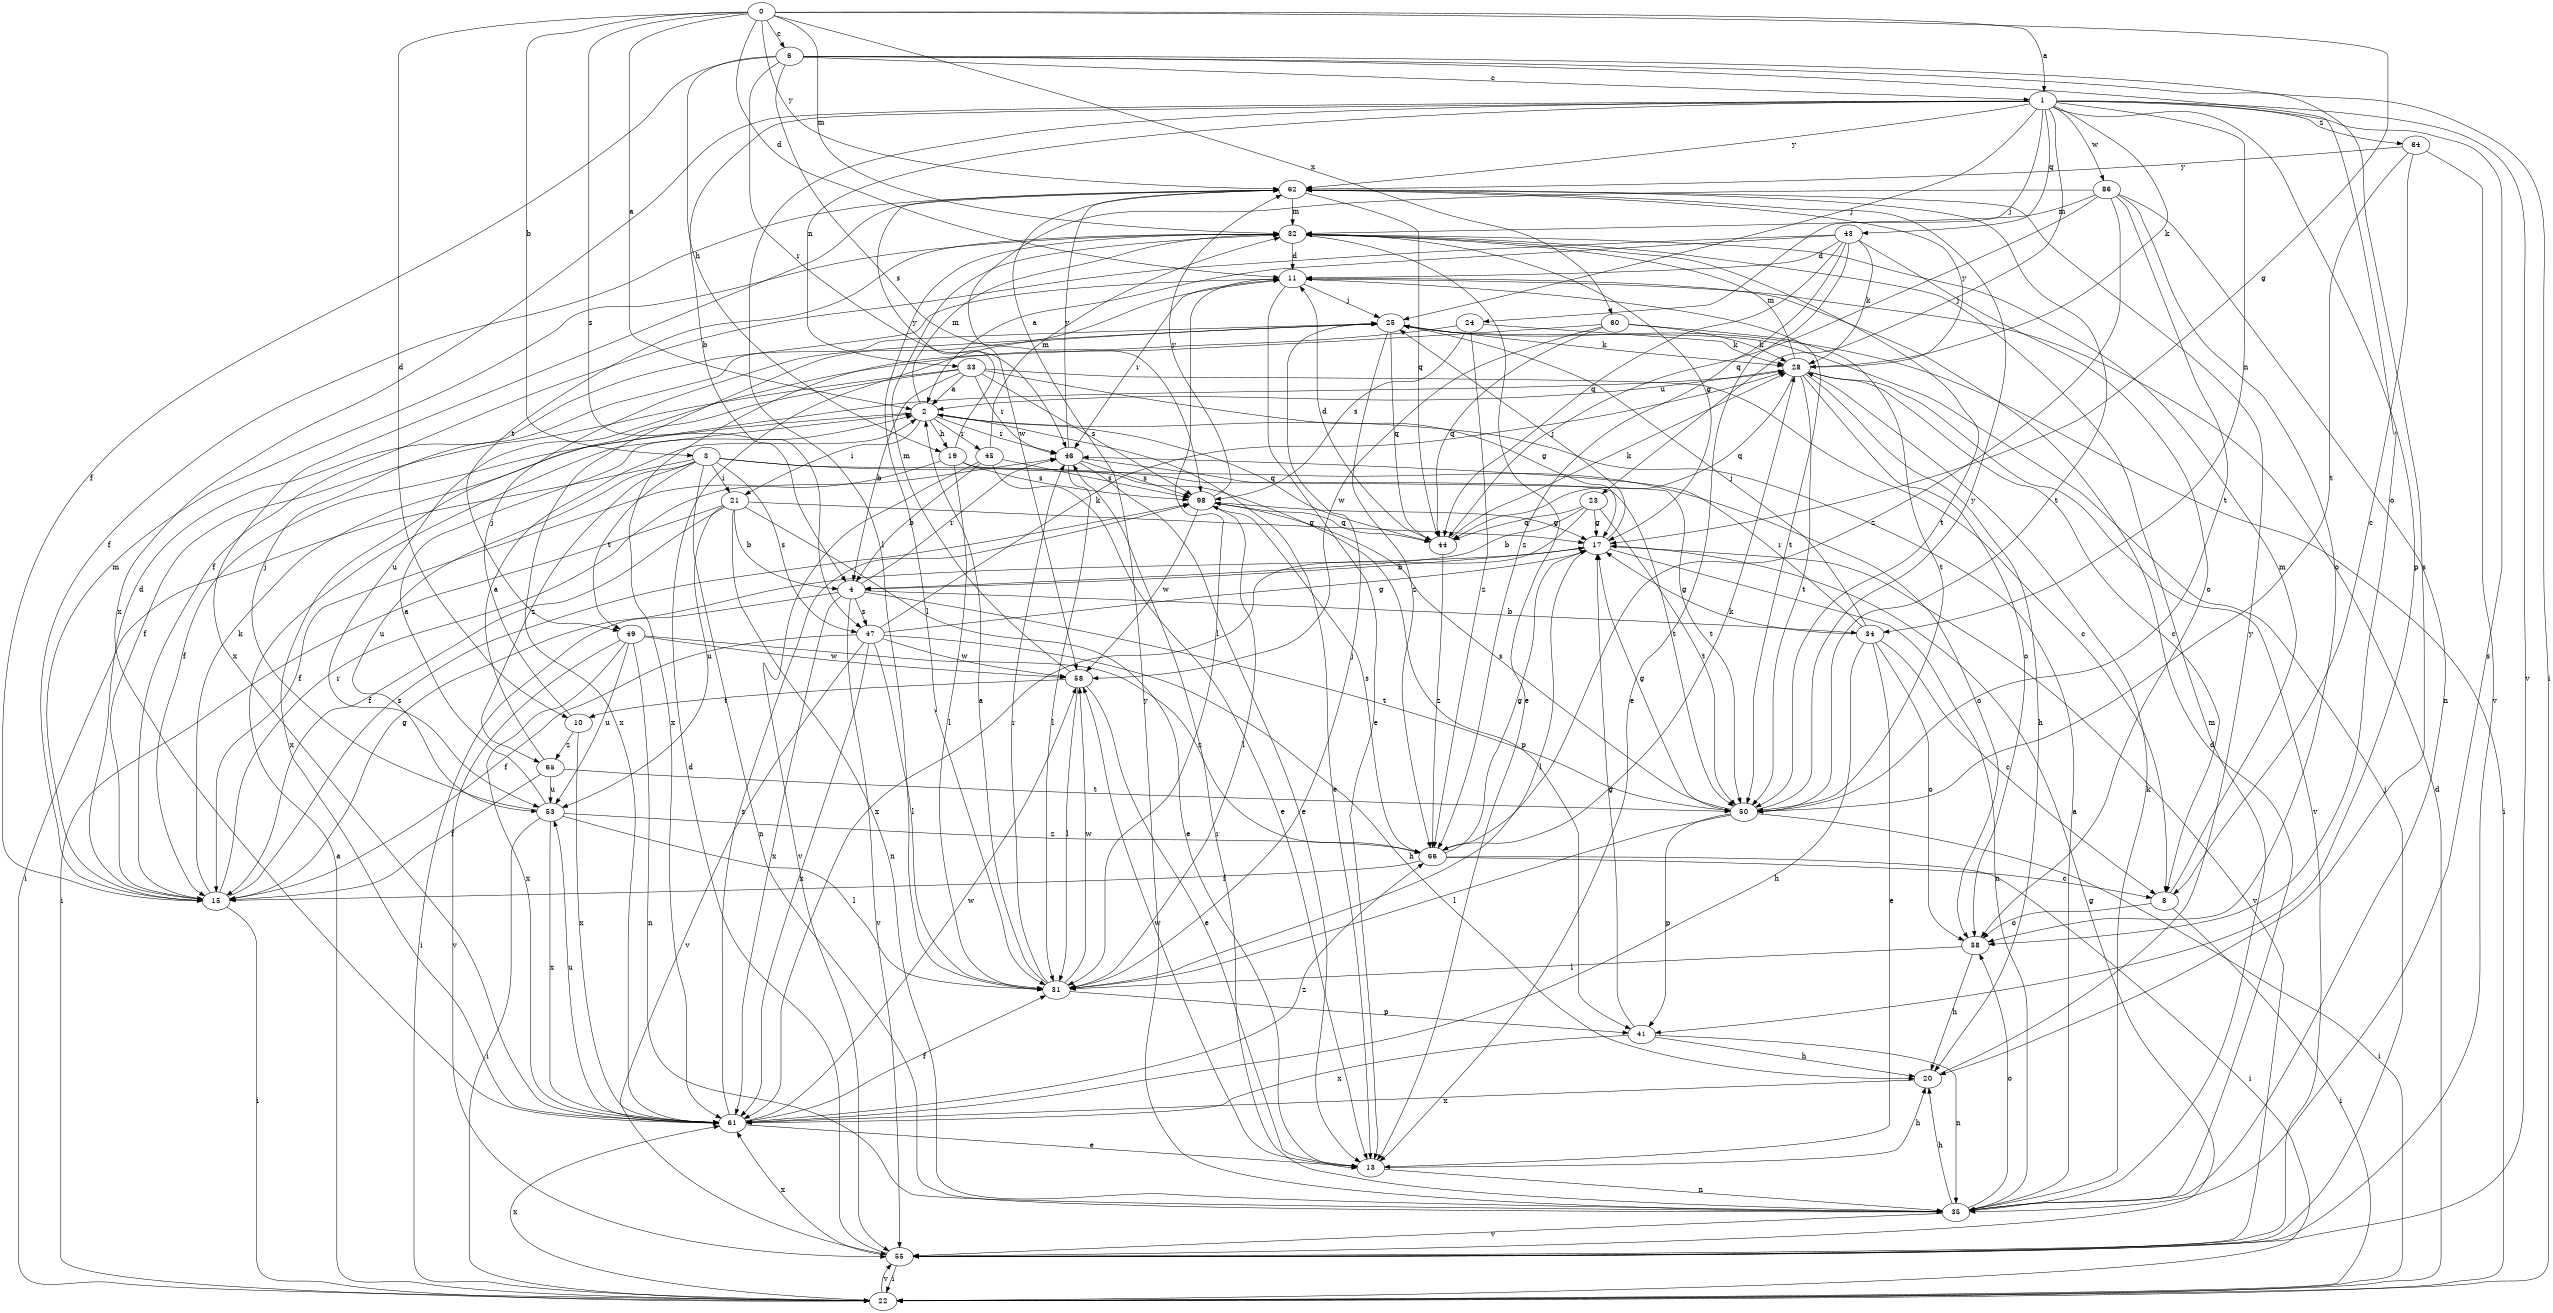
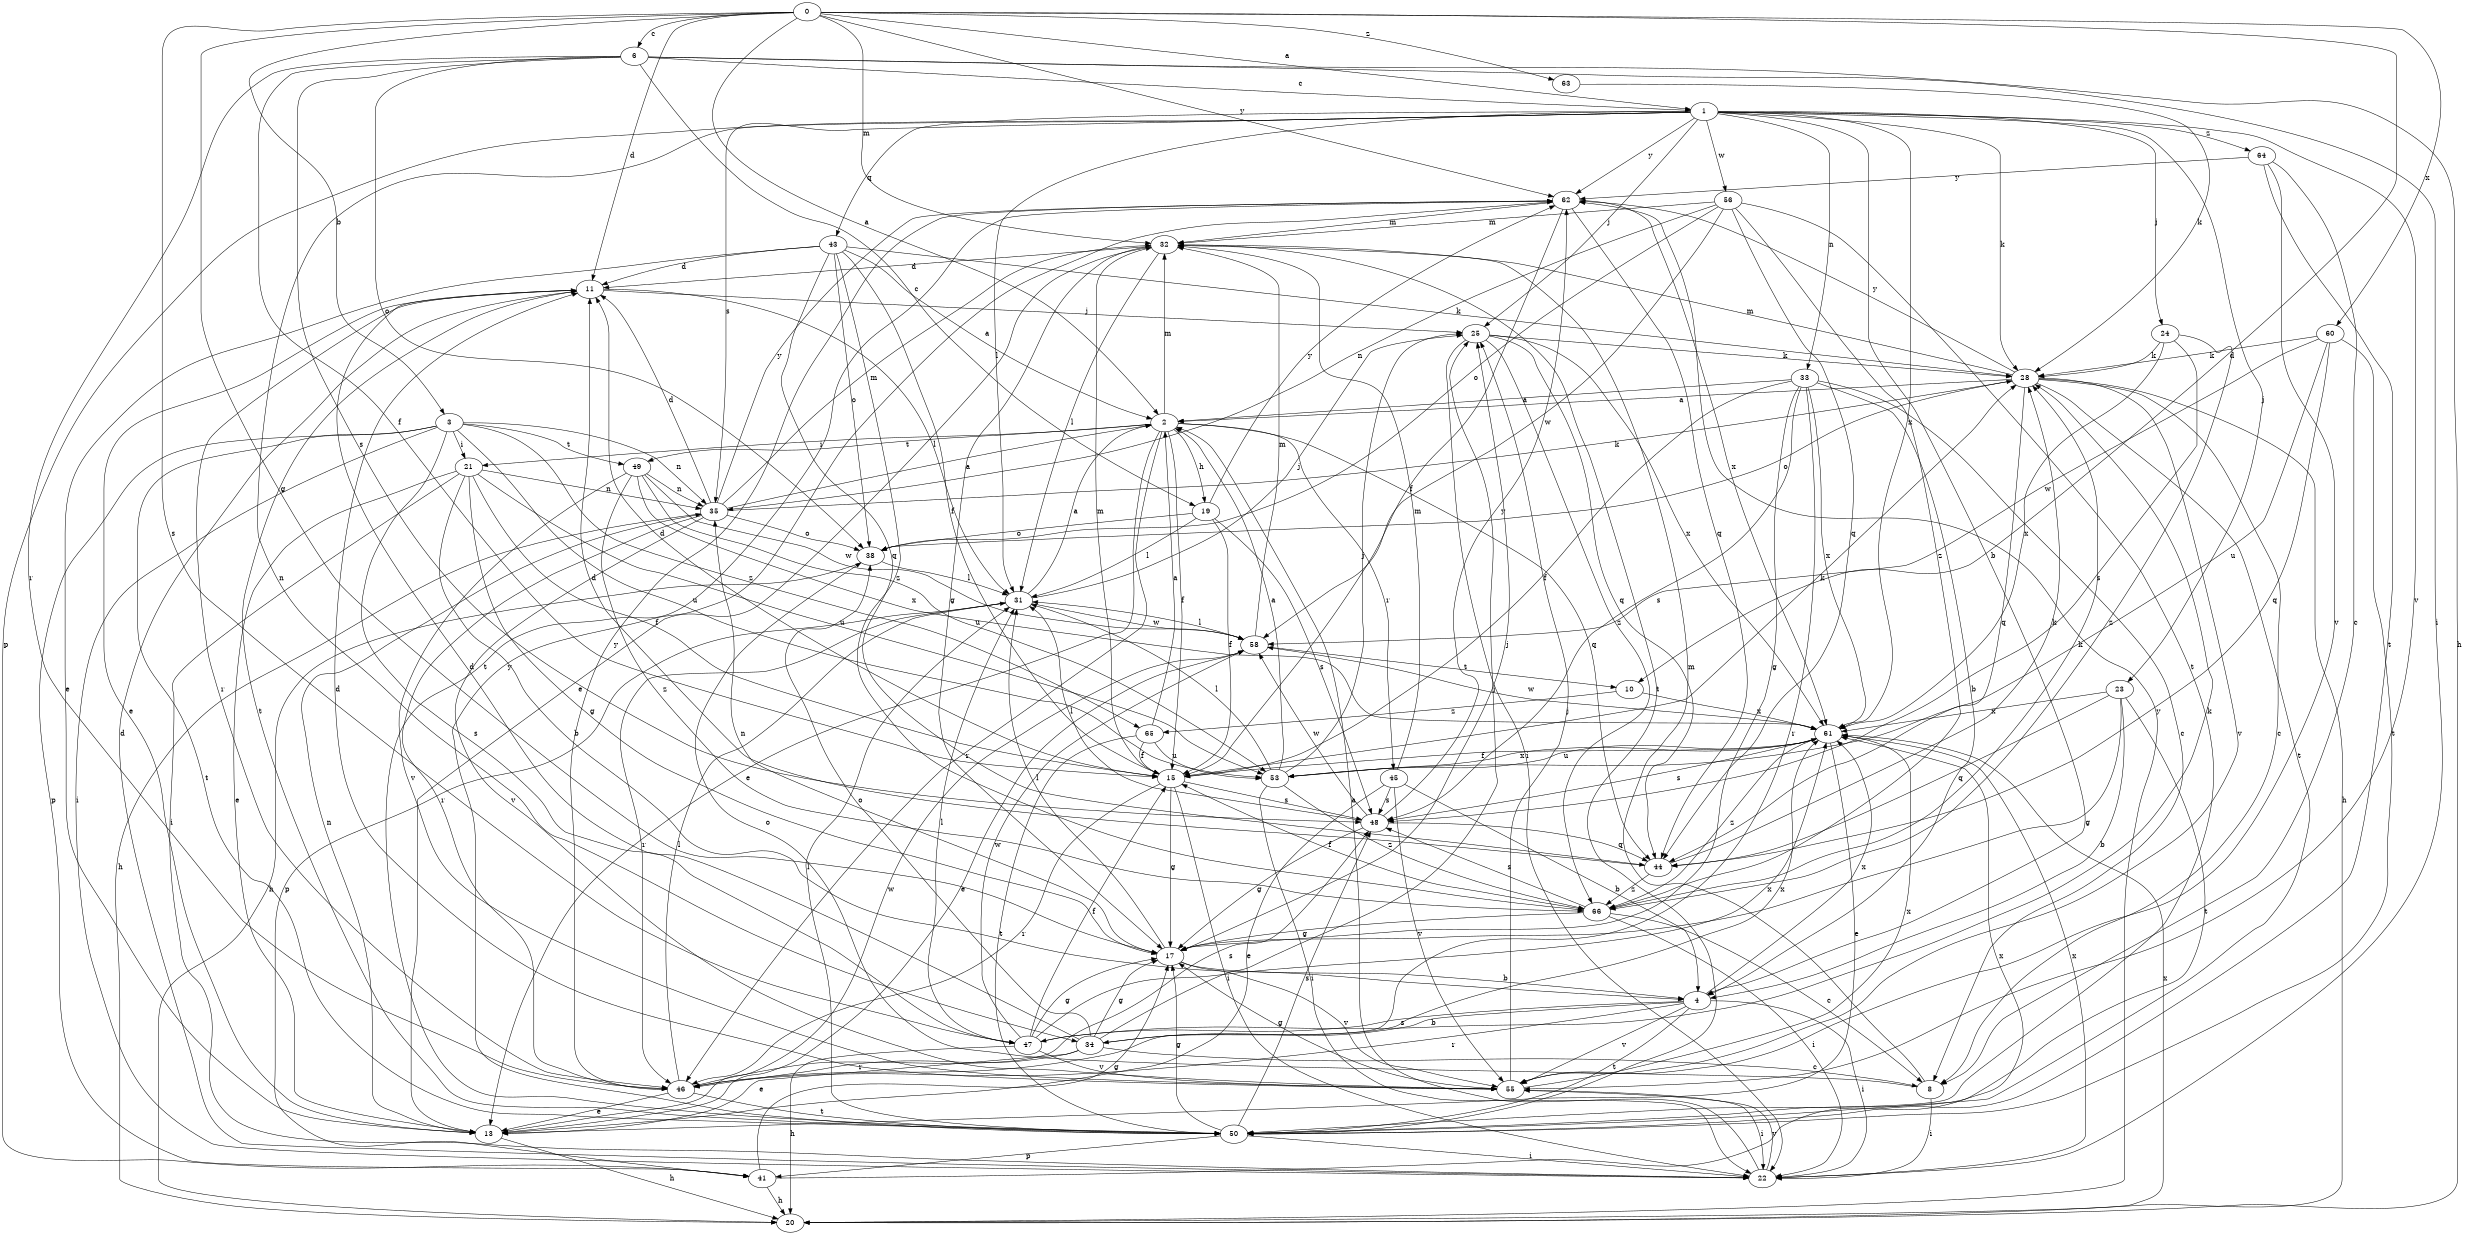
node "63": added
node "86": label "86" -> "56"
edge "6" -> "19": label "h" -> "c"
edge "32" -> "49": now "2" -> "49"
edge "10" -> "25": removed, label "j"
edge "28" -> "2": label "u" -> "a"
node "98": label "98" -> "48"
edge "6" -> "20": label "s" -> "h"
edge "34" -> "11": added, label "d"
edge "34" -> "61": label "h" -> "x"
edge "41" -> "35": removed, label "n"
edge "61" -> "31": now "61" -> "15"
